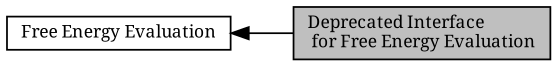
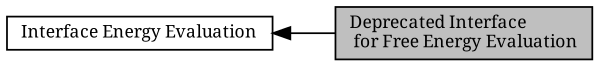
node "Free Energy Evaluation": label "Free Energy Evaluation" -> "Interface Energy Evaluation"
